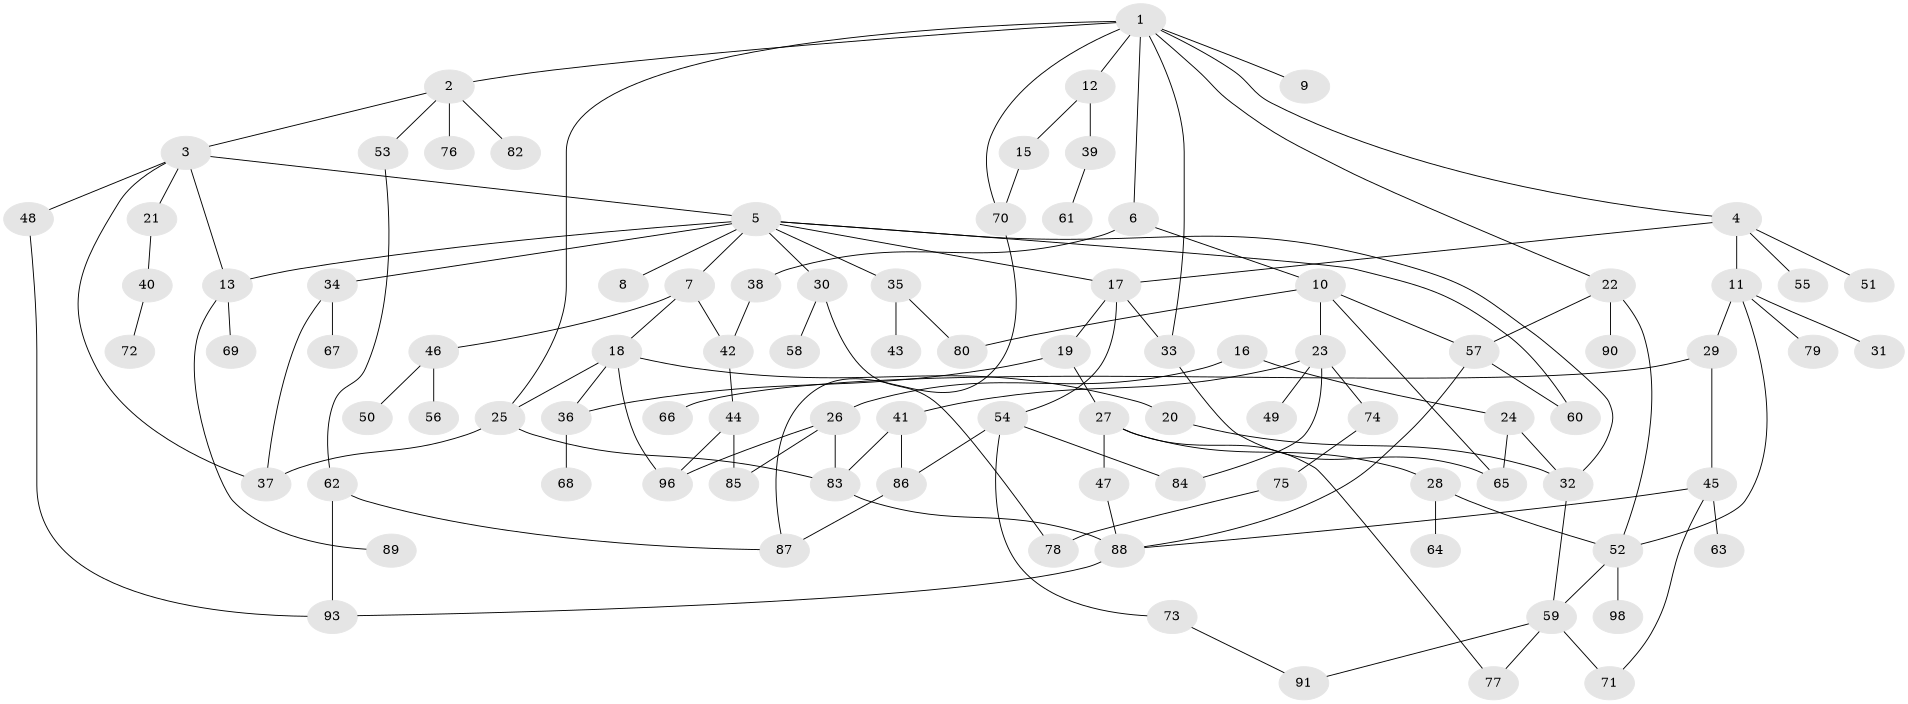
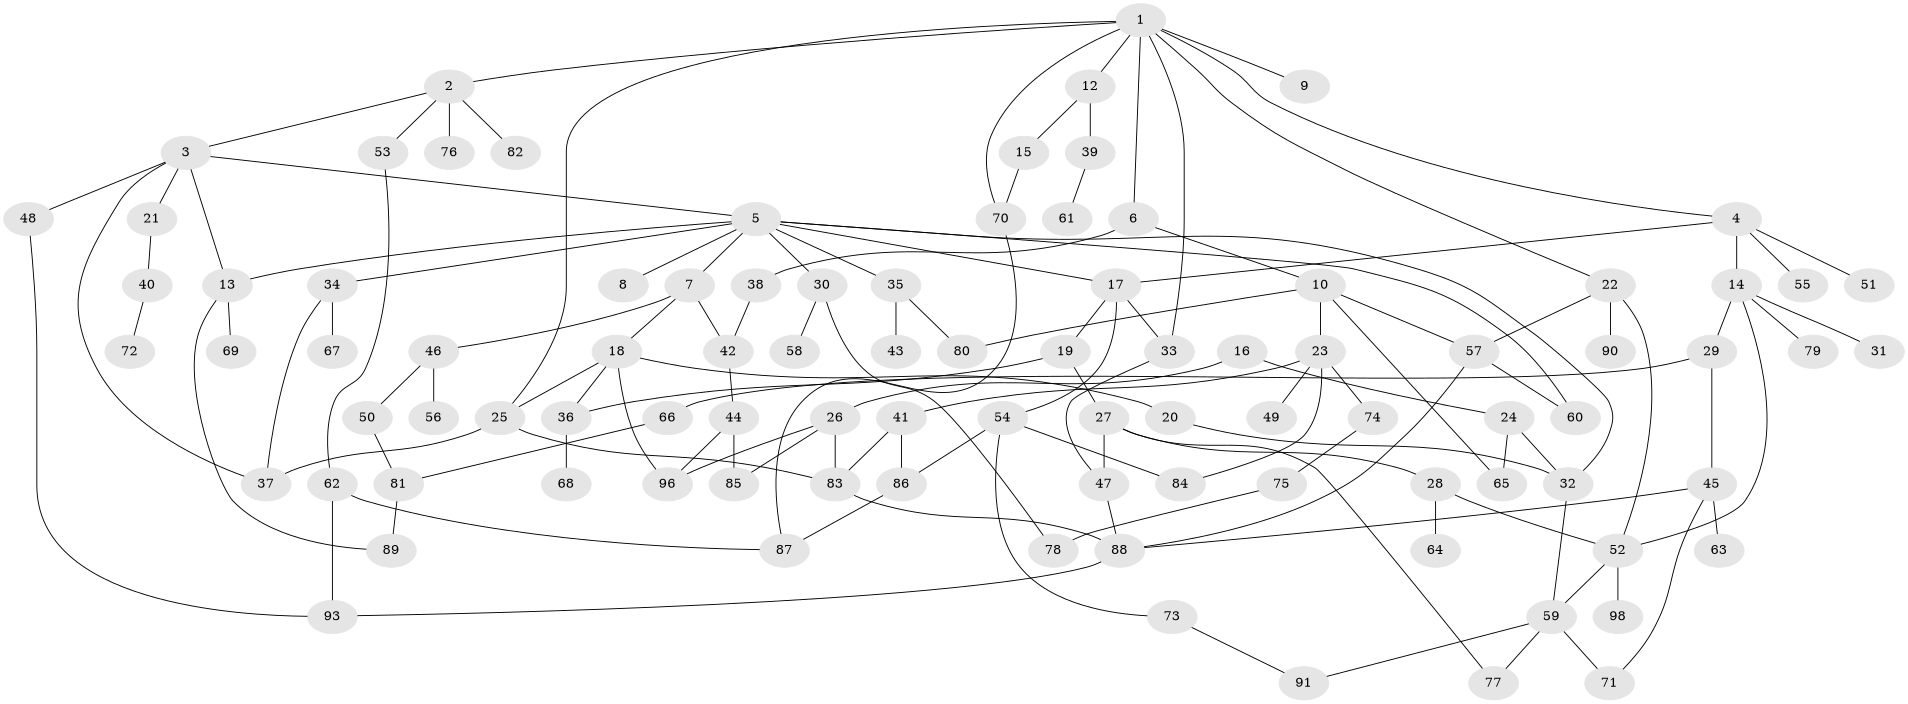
node "11": label "11" -> "14"
edge "33" -- "65": now "33" -- "47"
node "81": added
